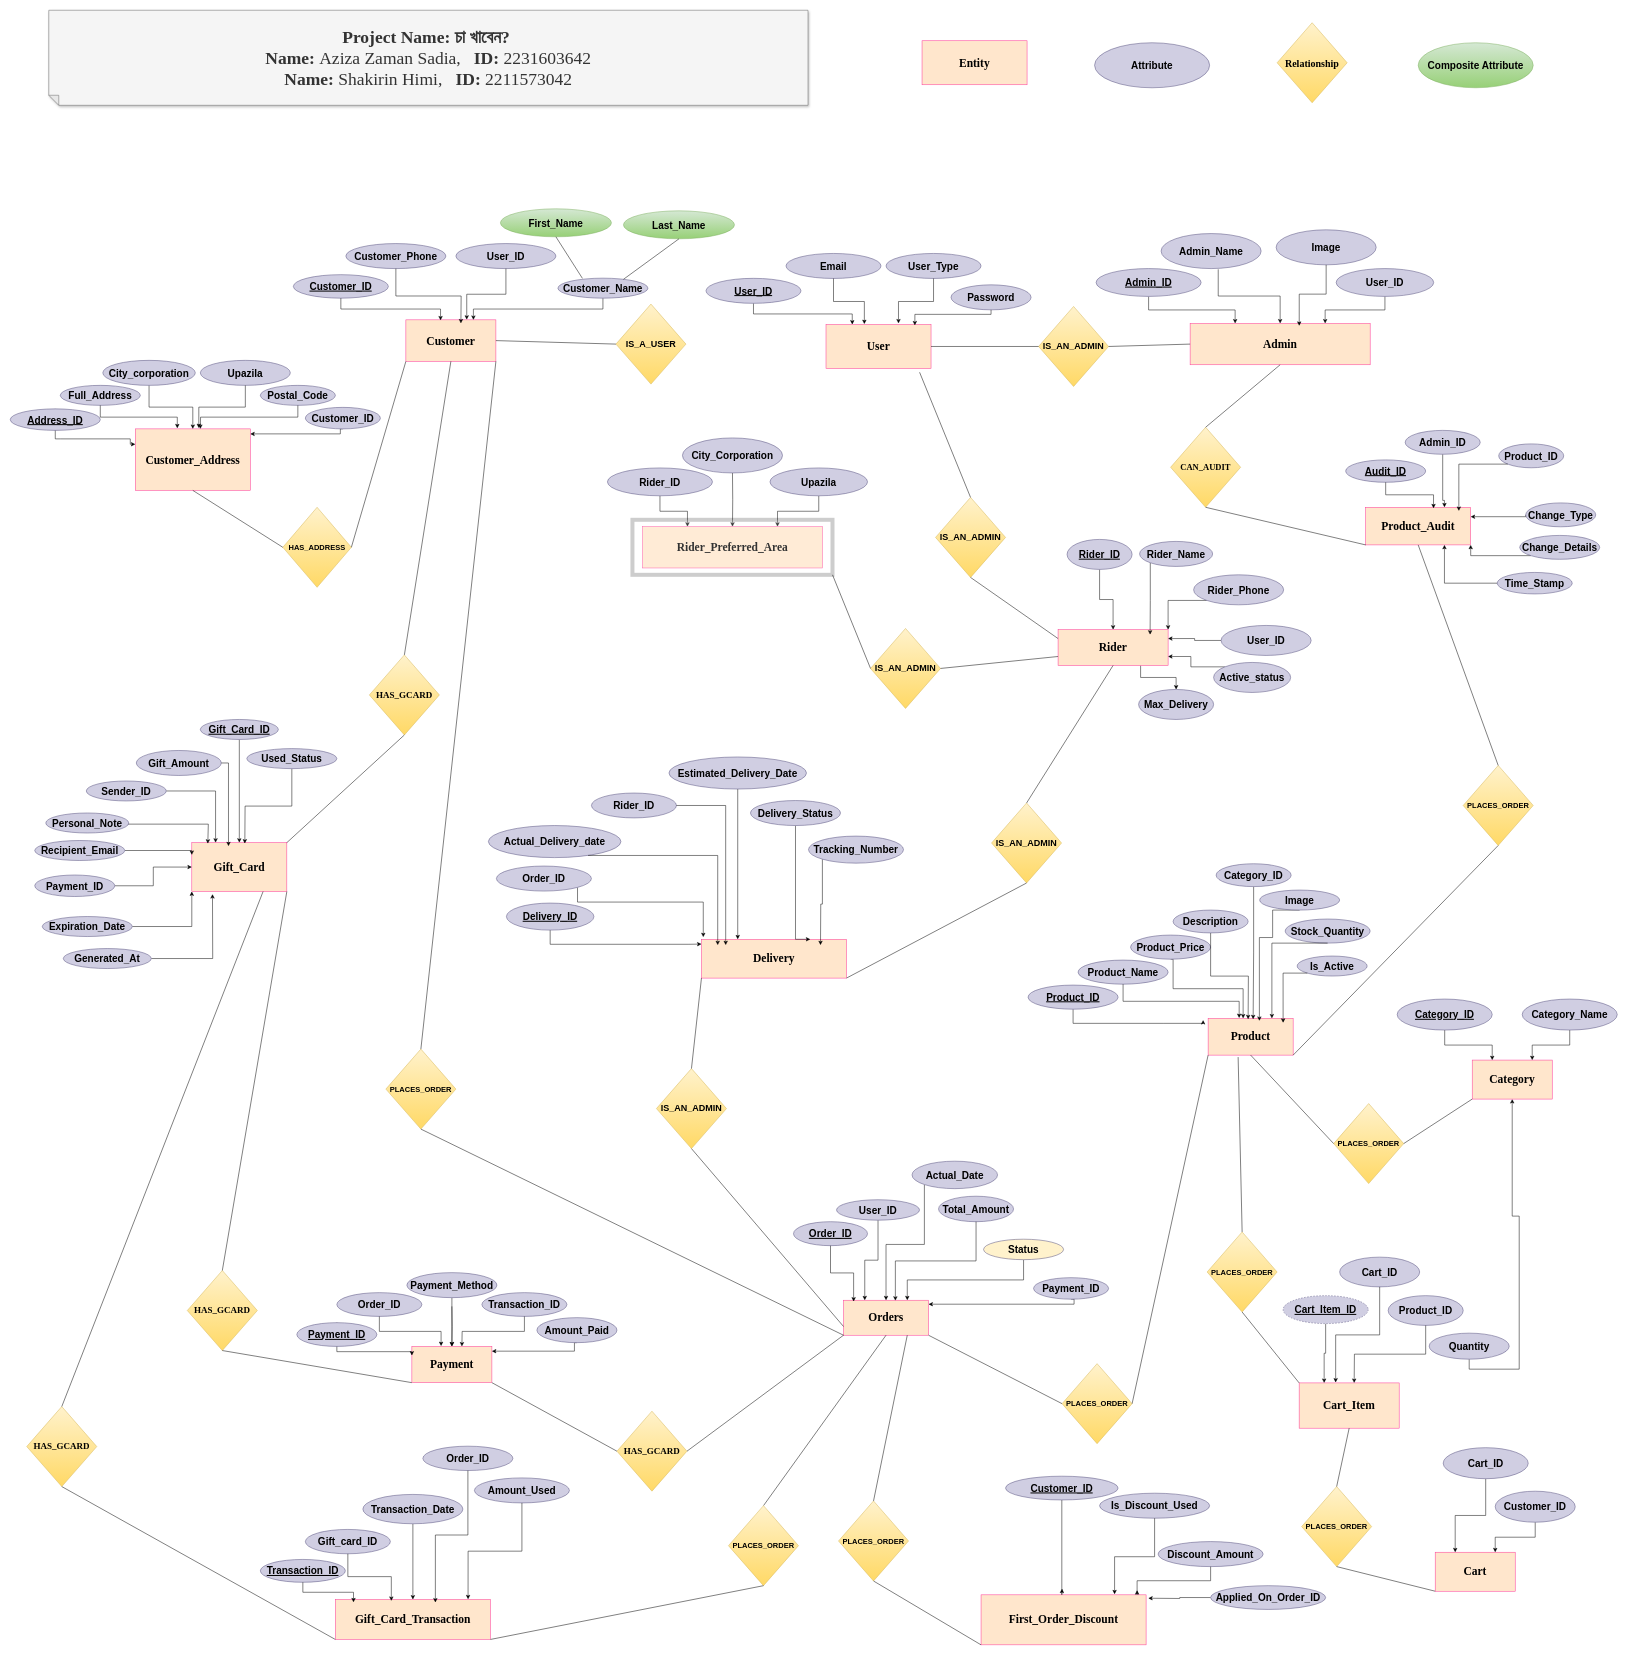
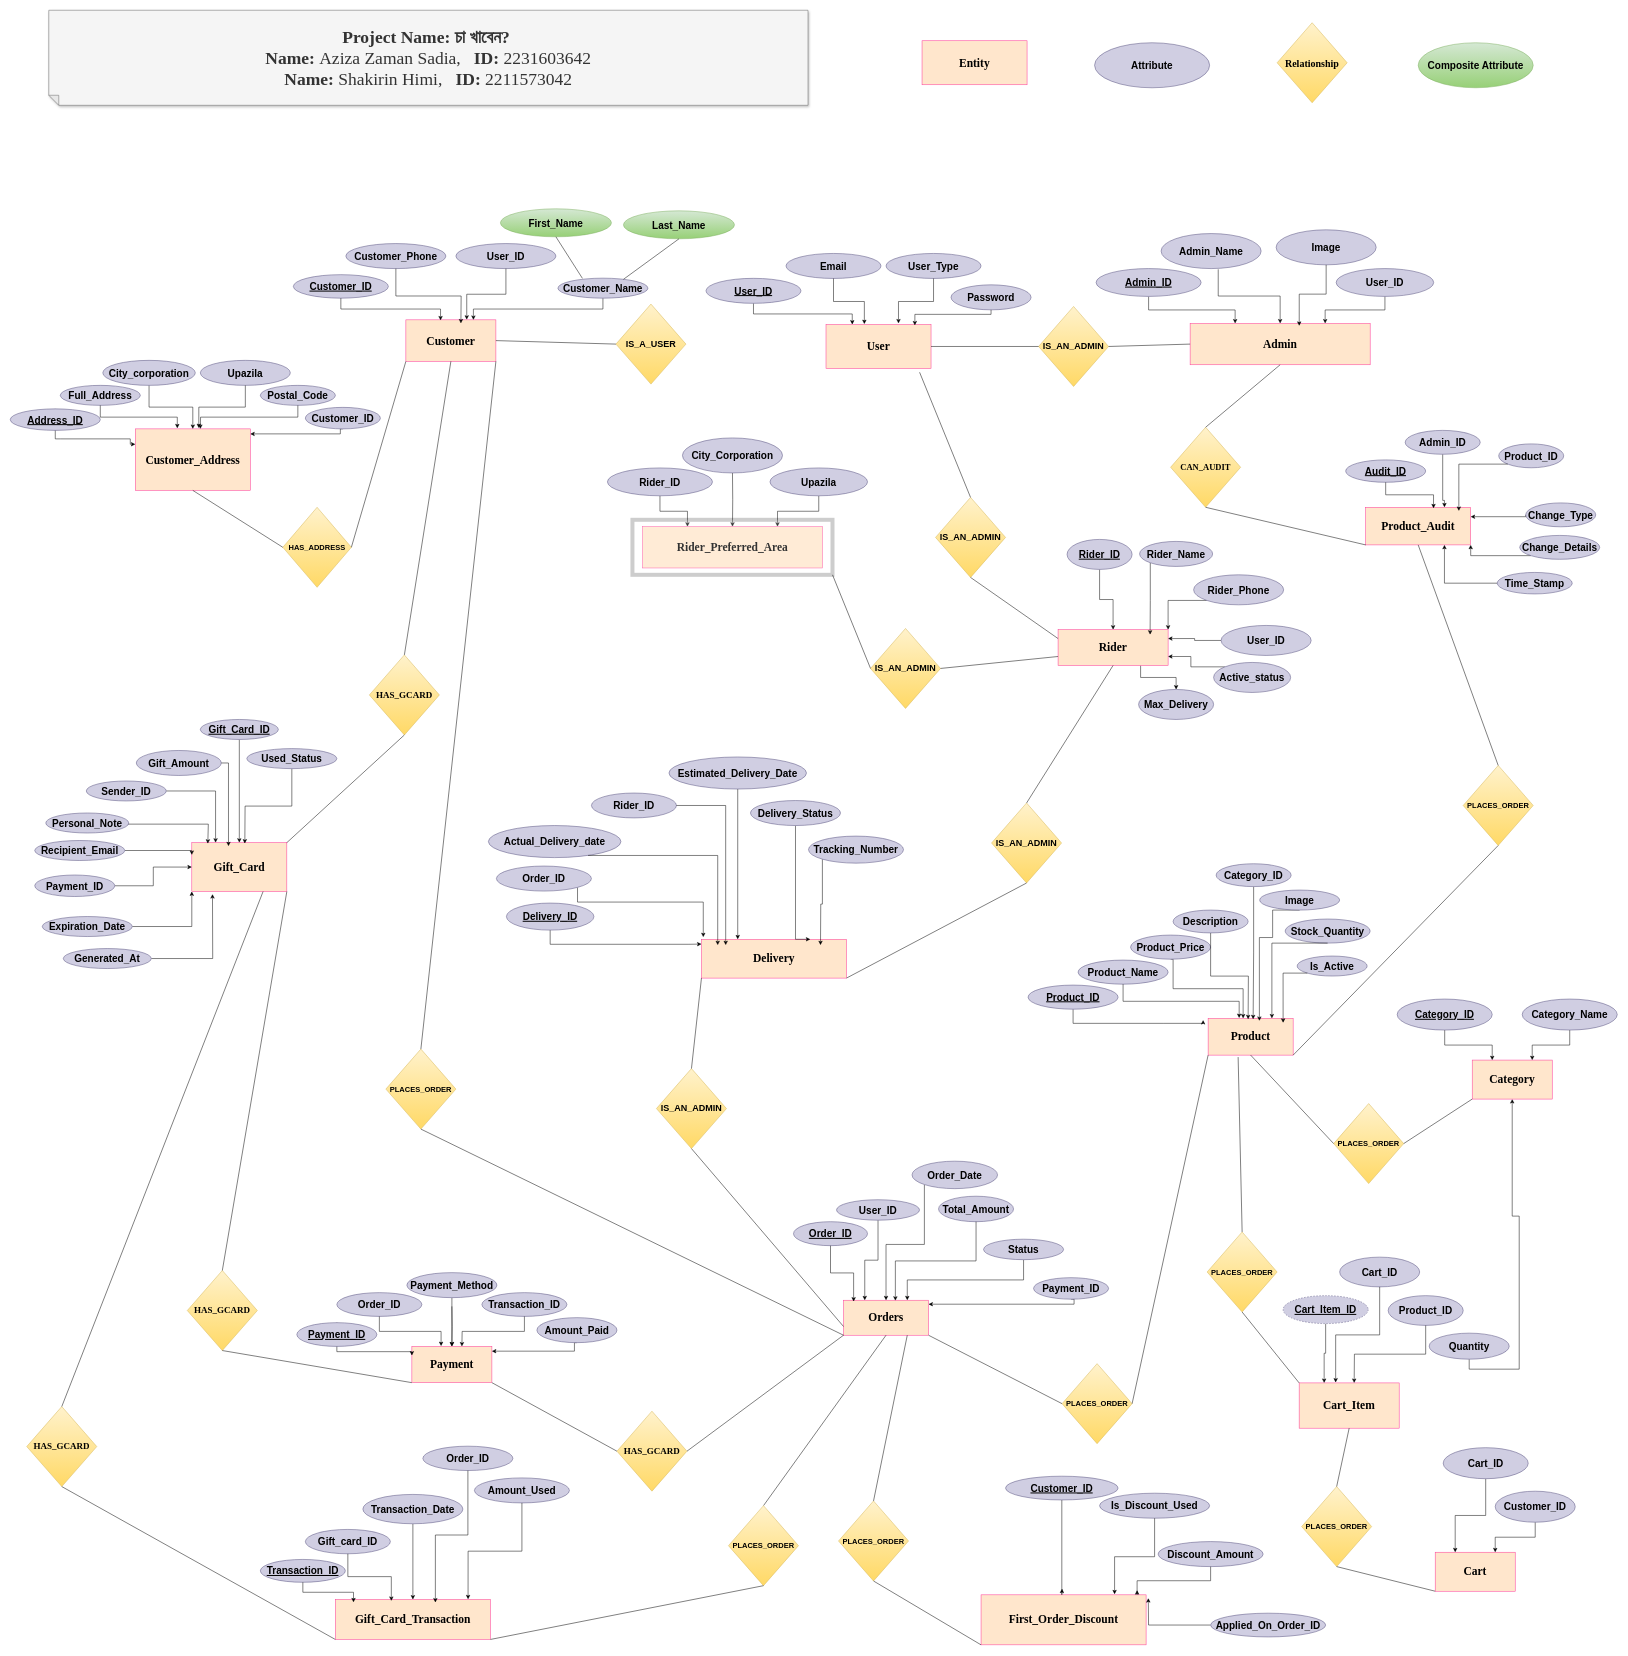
node "Actual_Date": label "Actual_Date" -> "Order_Date"
node "Status": fillcolor #fff2cc -> #d0cee2
node "Applied_On_Order_ID": moved (1268, 1597) -> (1268, 1625)
